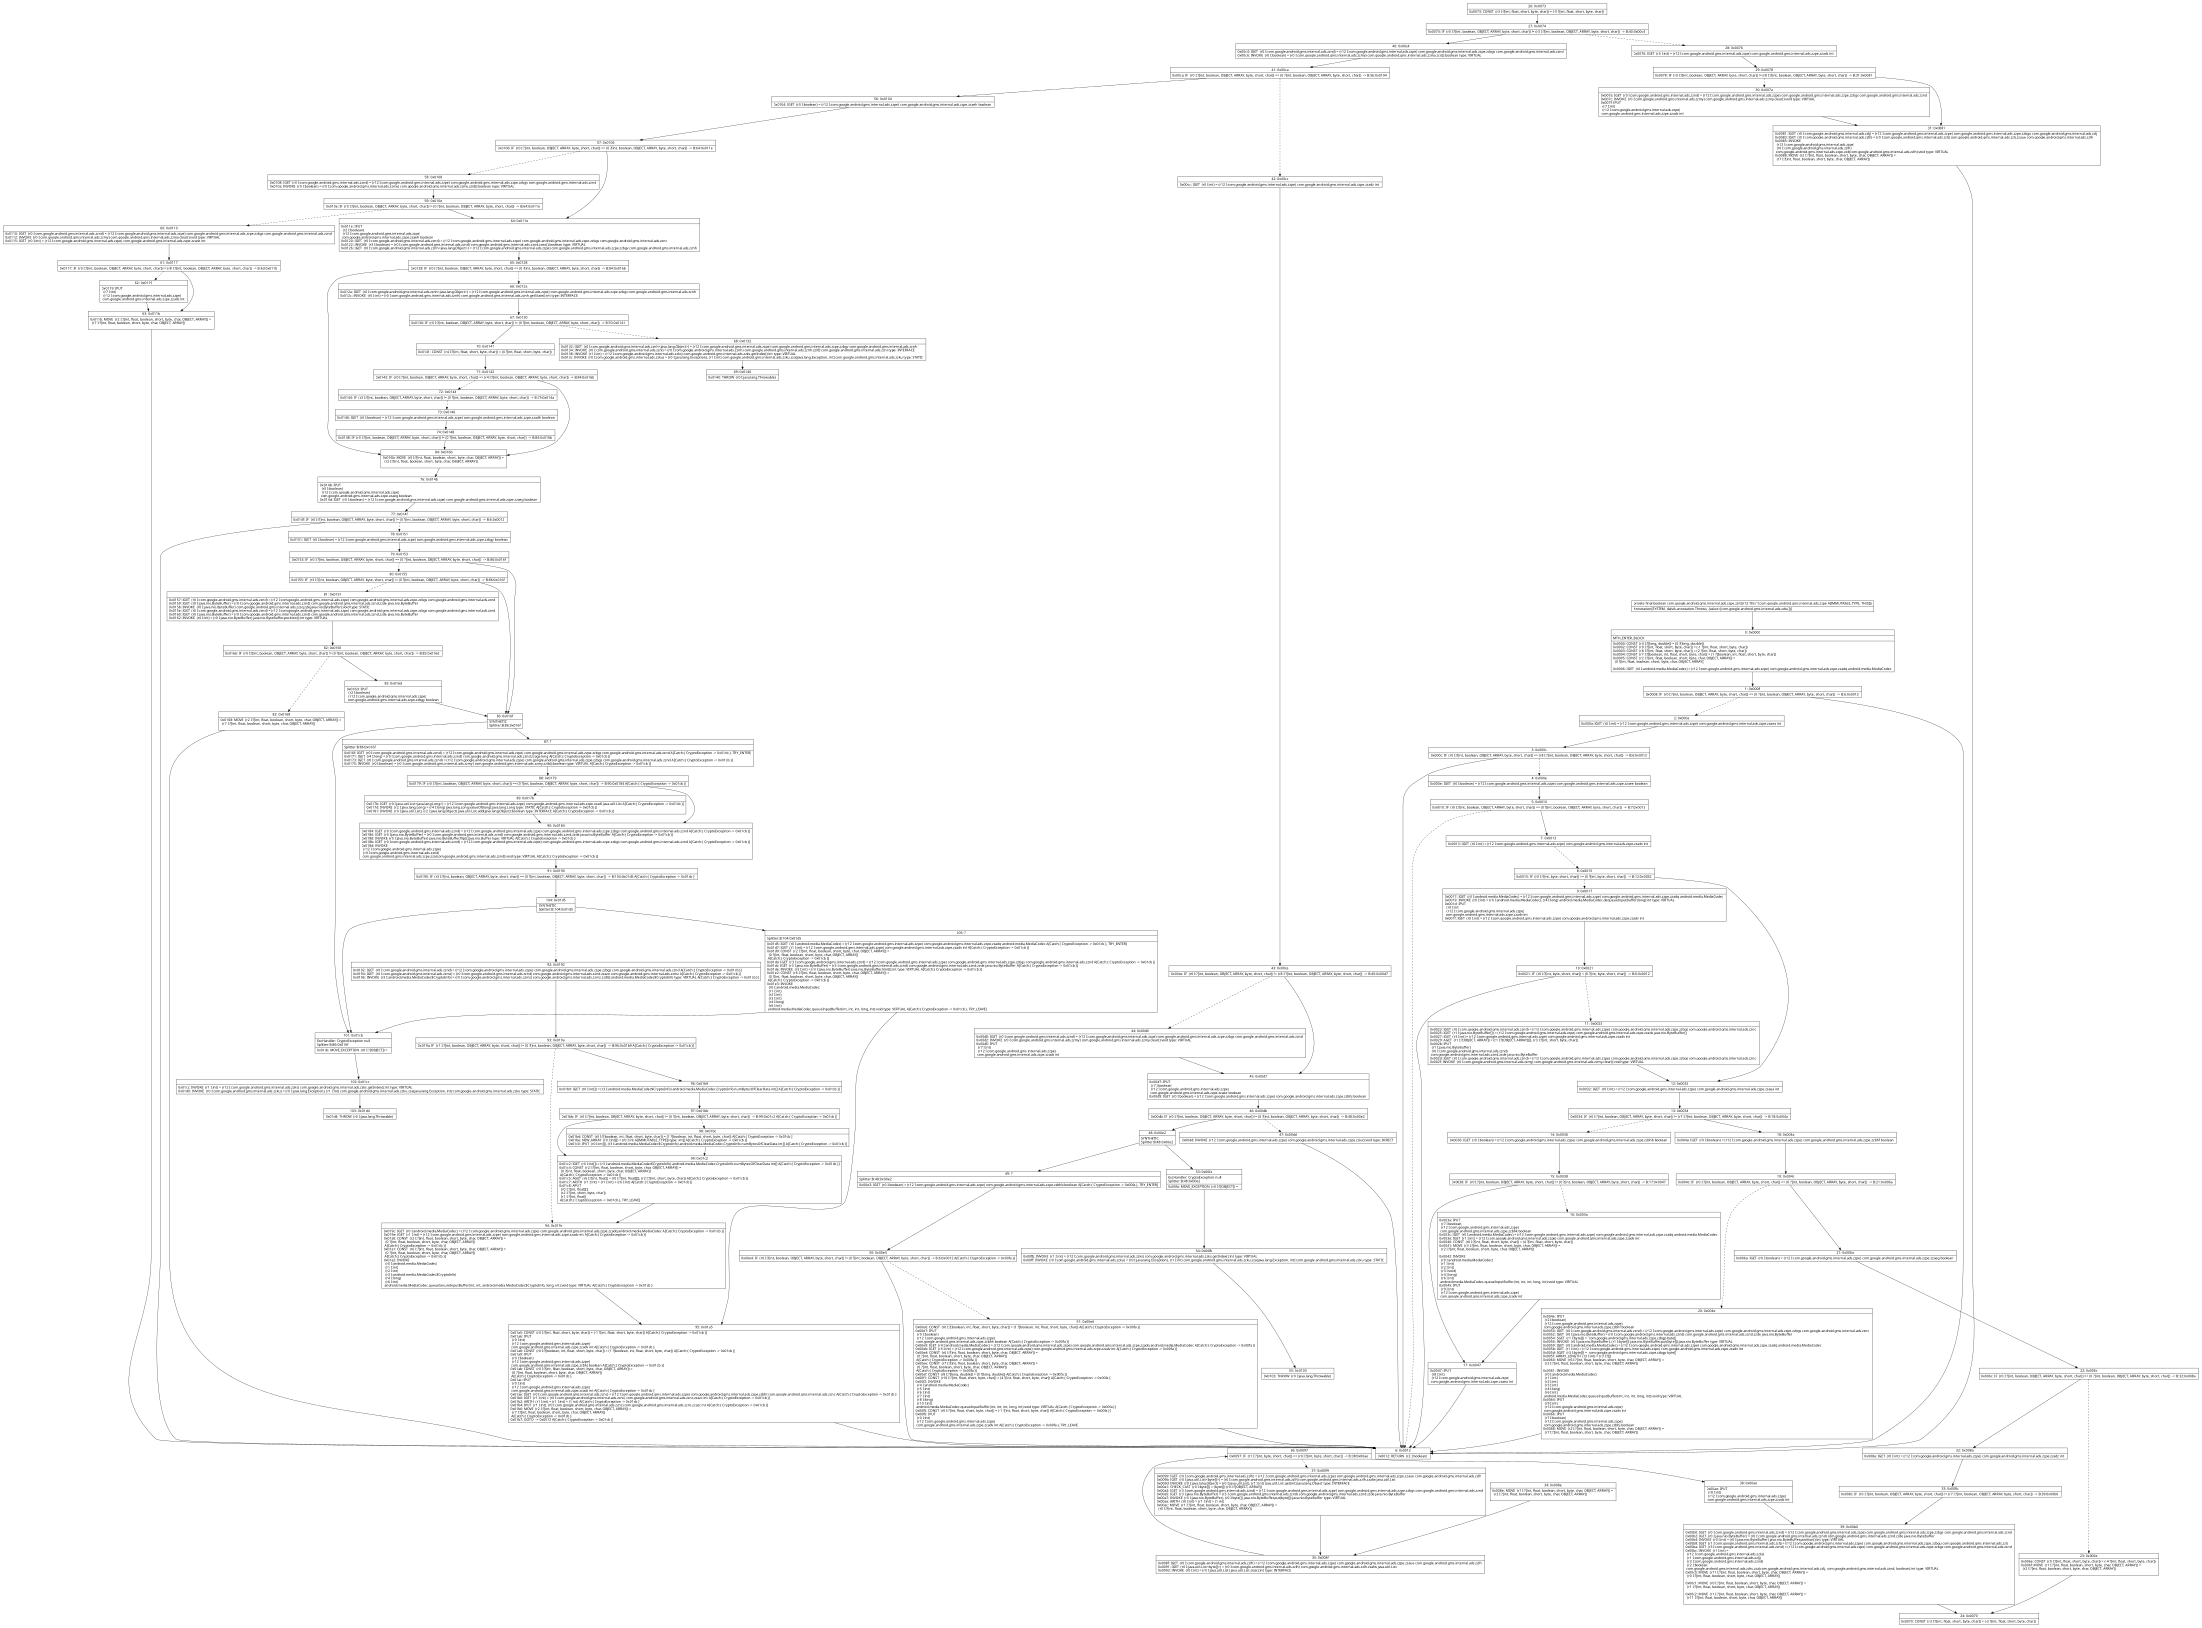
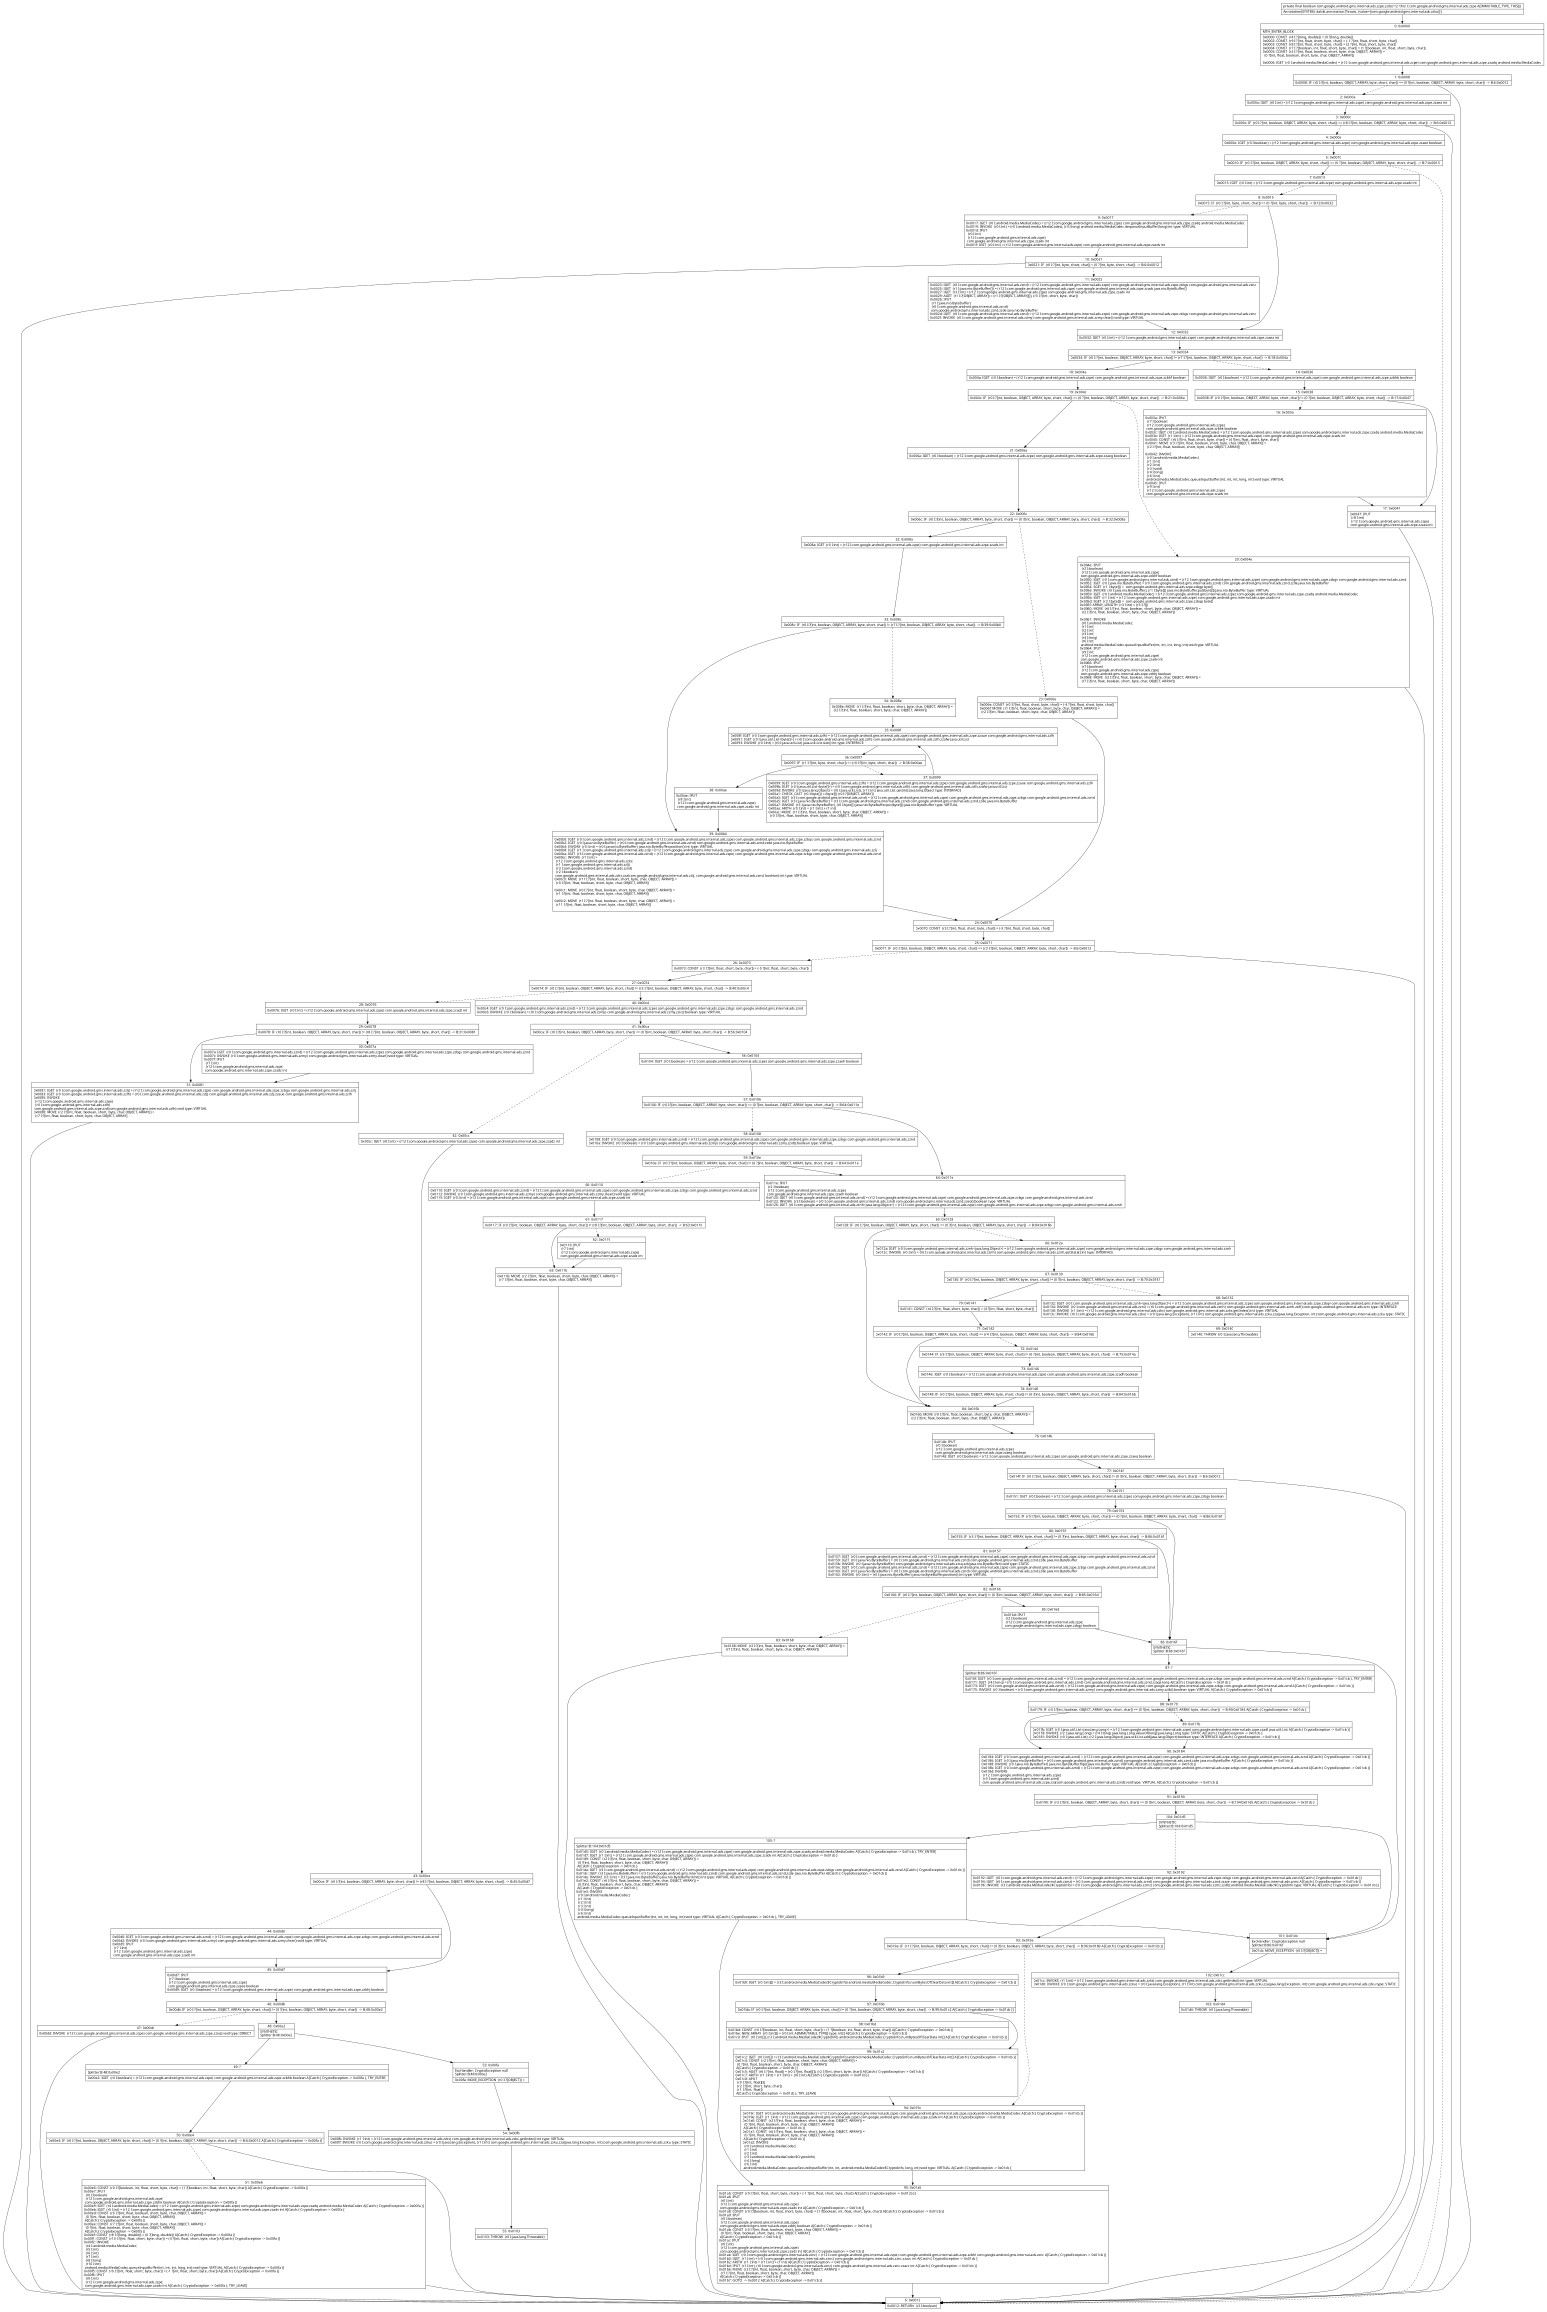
edge "33: 0x008c" -> "34: 0x008e": added
node "25: 0x0071": added
